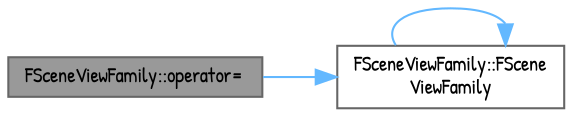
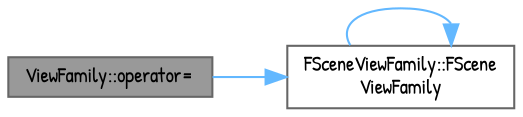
node "FSceneViewFamily::operator=": label "FSceneViewFamily::operator=" -> "ViewFamily::operator="
